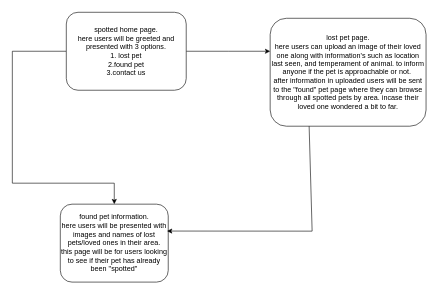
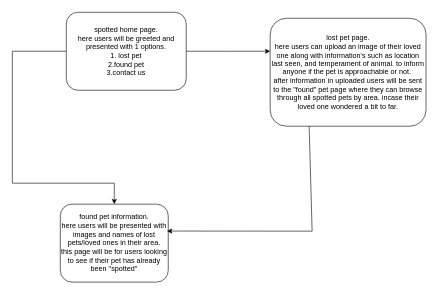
node "spotted home page. here users will be greeted and presented with 3 options. 1. lost pet 2.found pet 3.contact us": label "spotted home page. here users will be greeted and presented with 3 options. 1. lost pet 2.found pet 3.contact us" -> "spotted home page. here users will be greeted and presented with 1 options. 1. lost pet 2.found pet 3.contact us"
